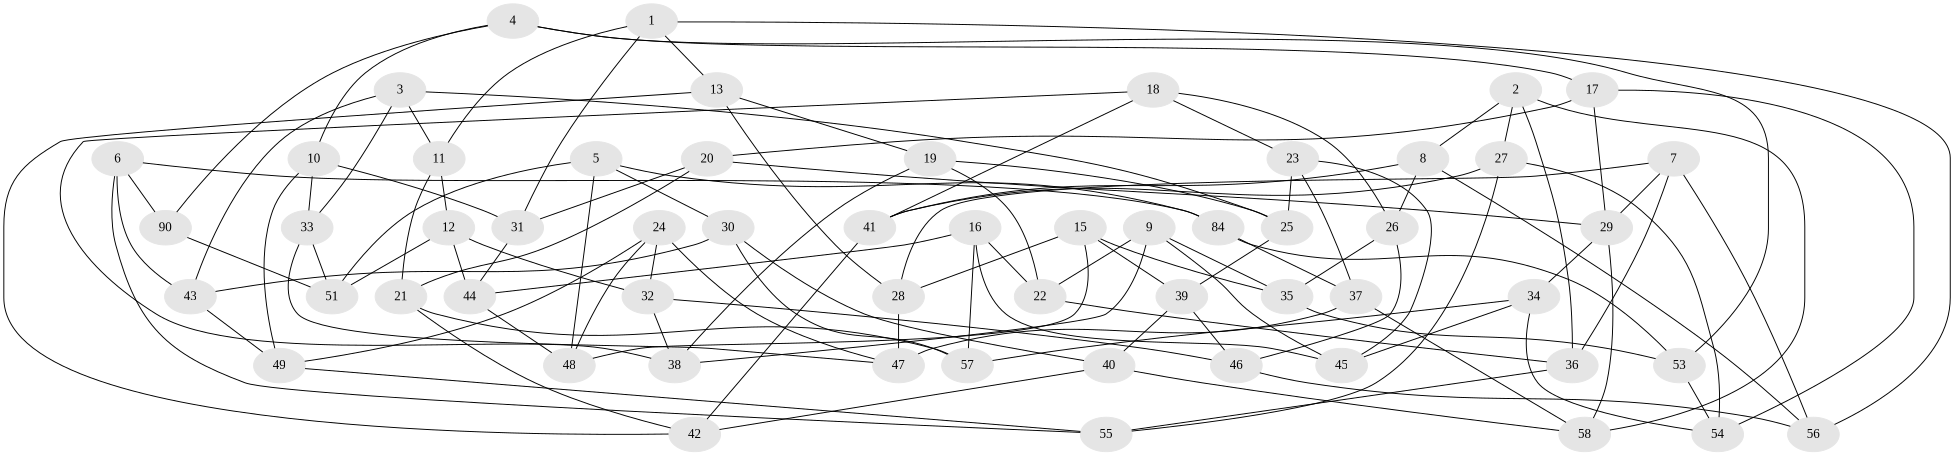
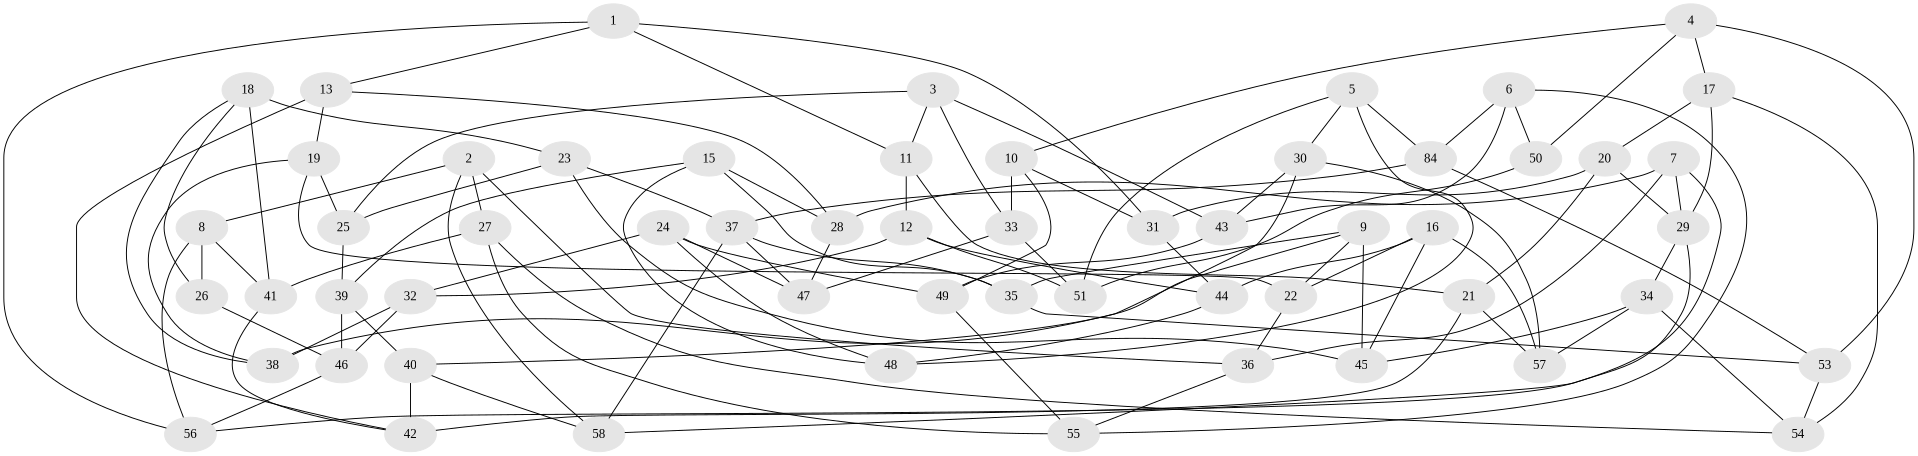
node "90": label "90" -> "50"
edge "26" -- "35": now "37" -- "35"
